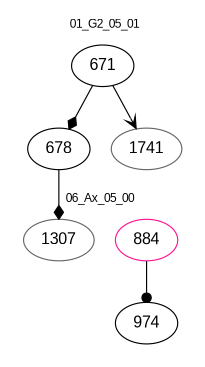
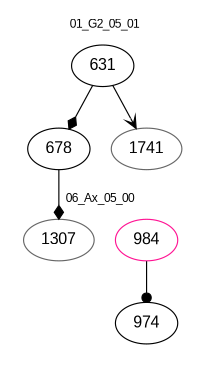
node "671": label "671" -> "631"
node "884": label "884" -> "984"
